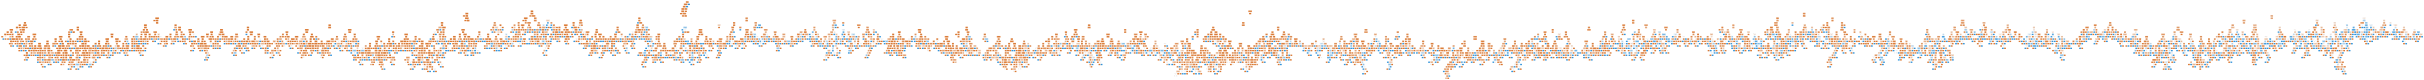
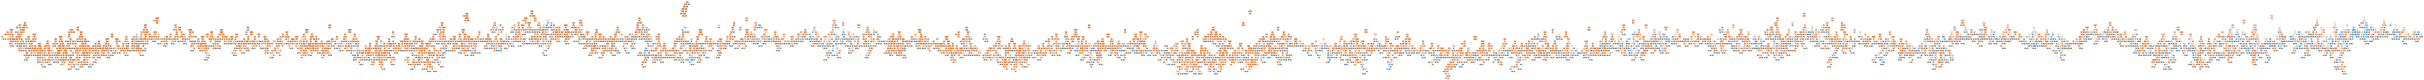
node "gini = 0.0 samples = 64 value = [64, 0] class = 0": added
